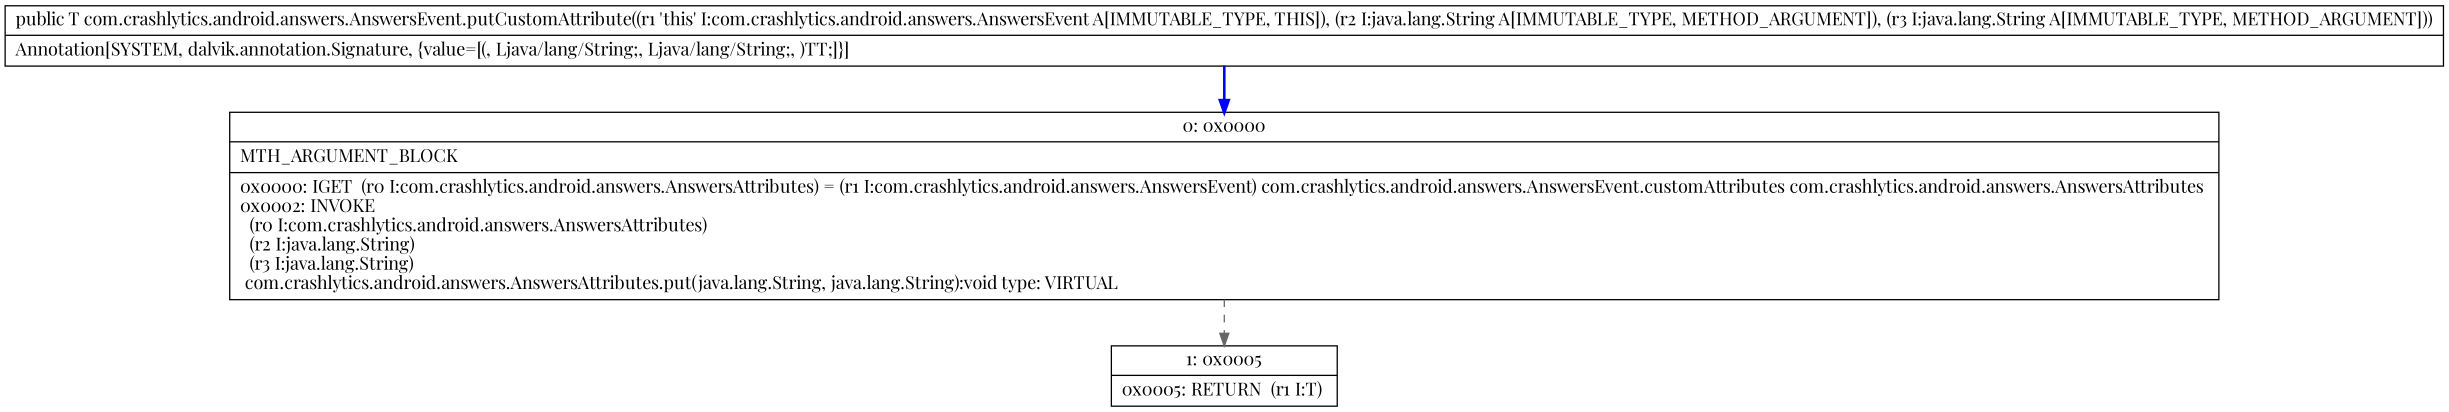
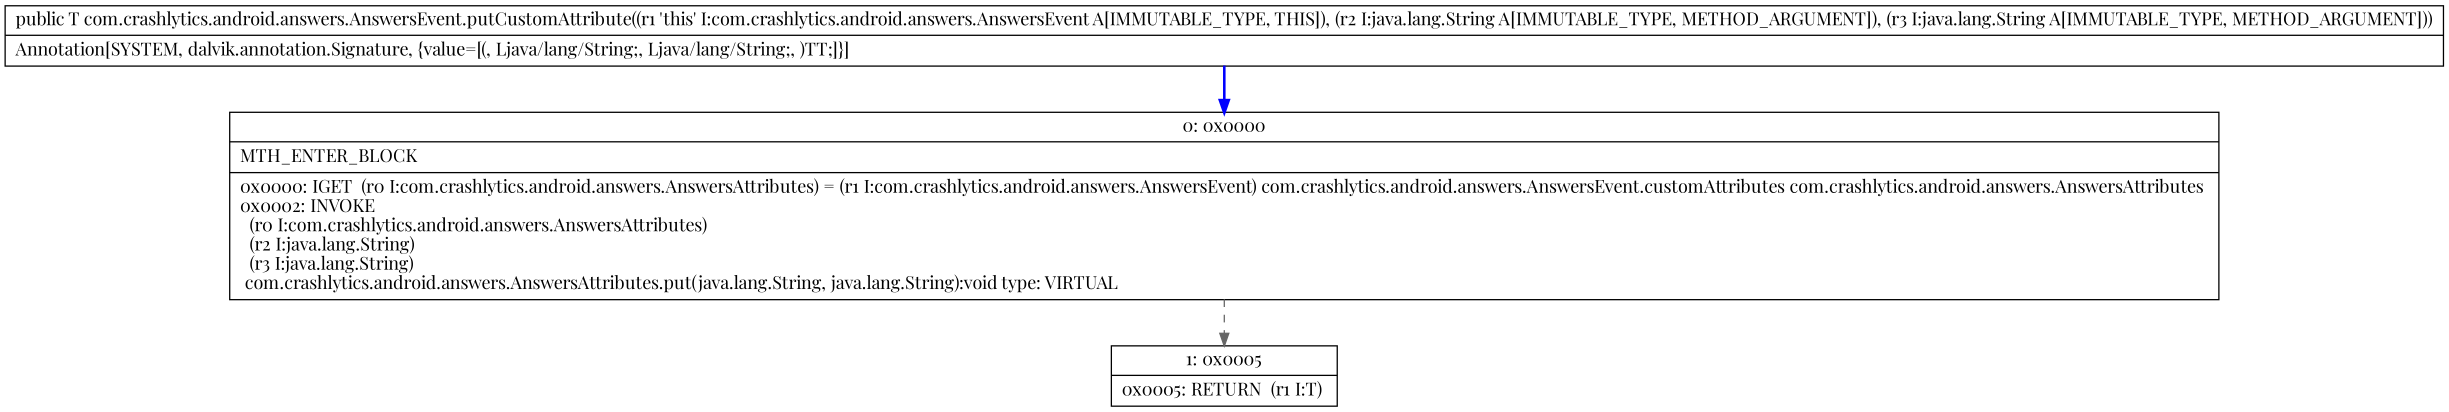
node "0: 0x0000": text "MTH_ARGUMENT_BLOCK" -> "MTH_ENTER_BLOCK"
